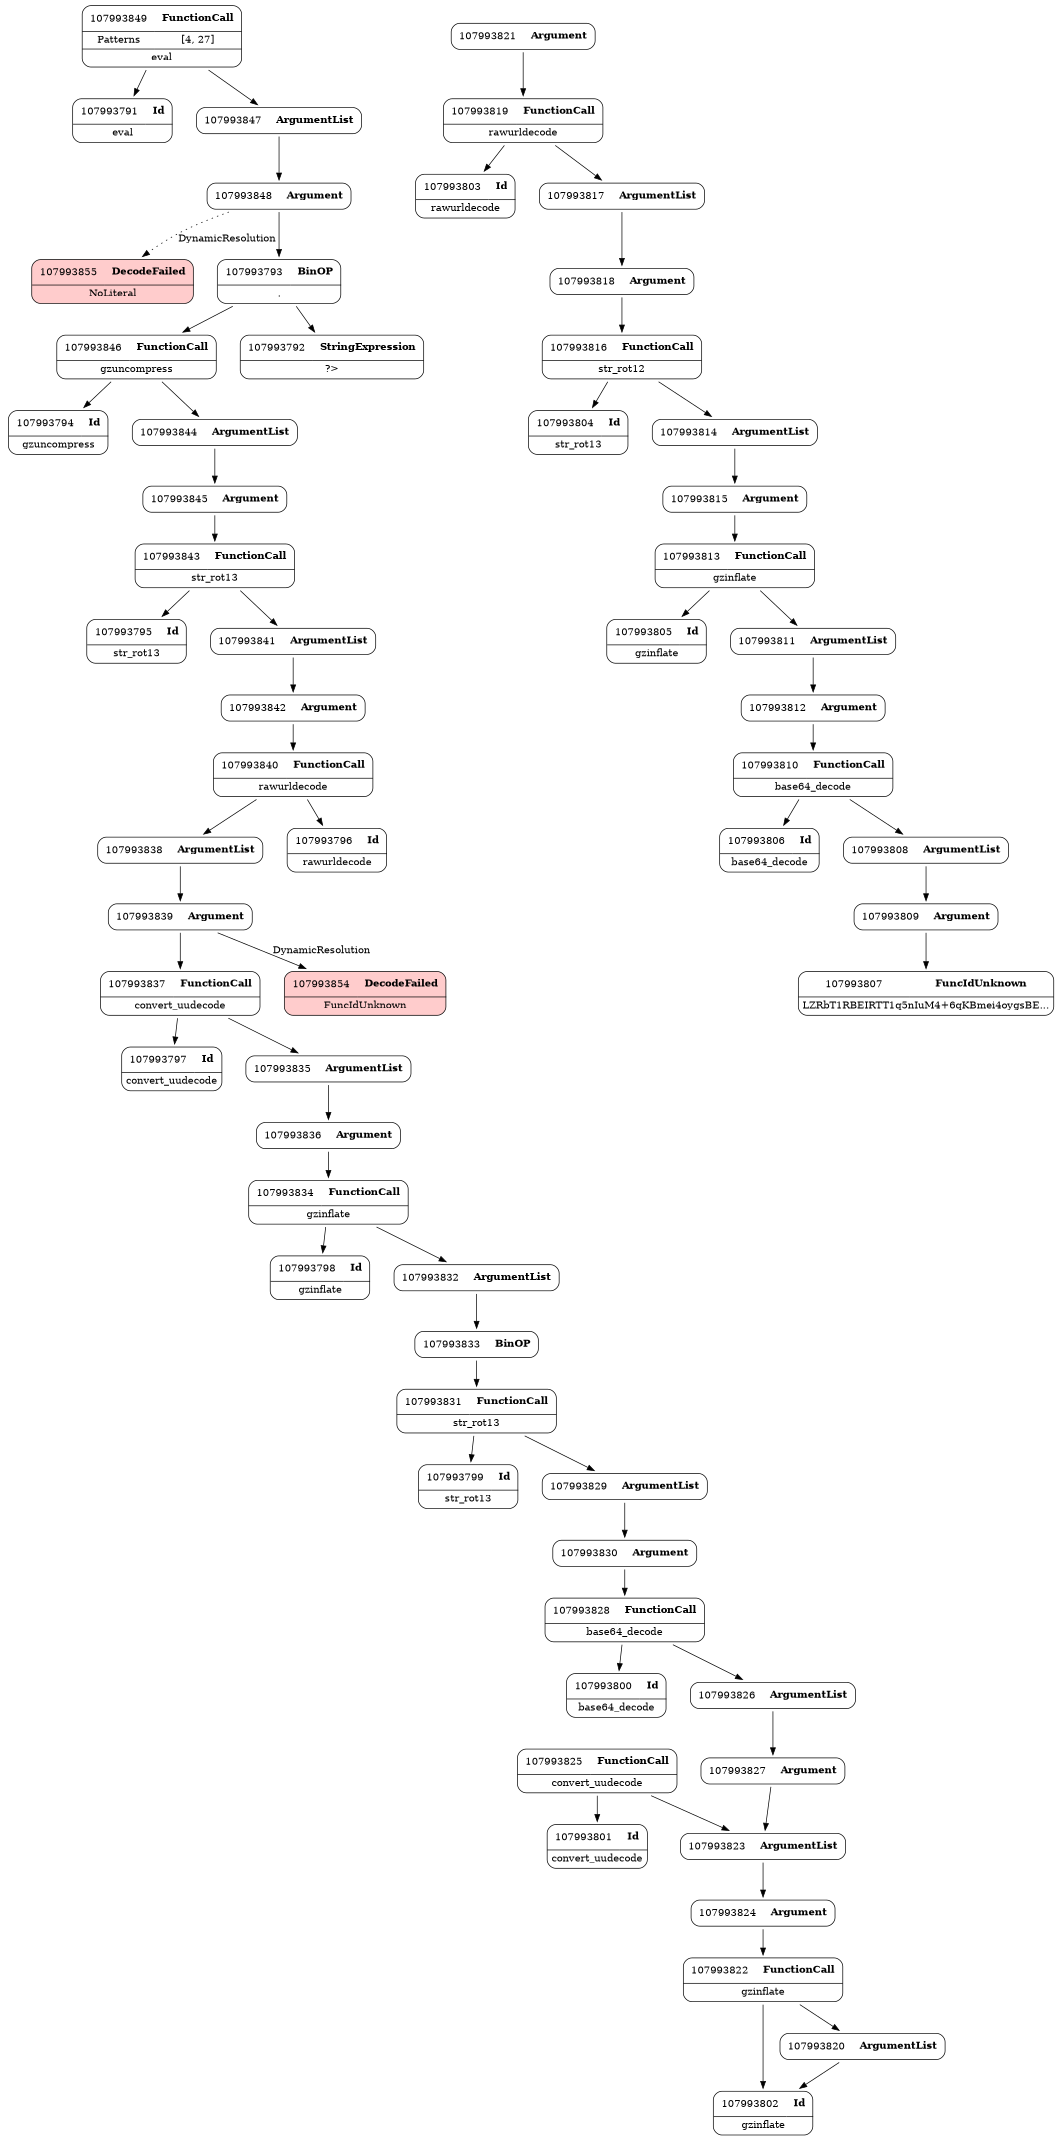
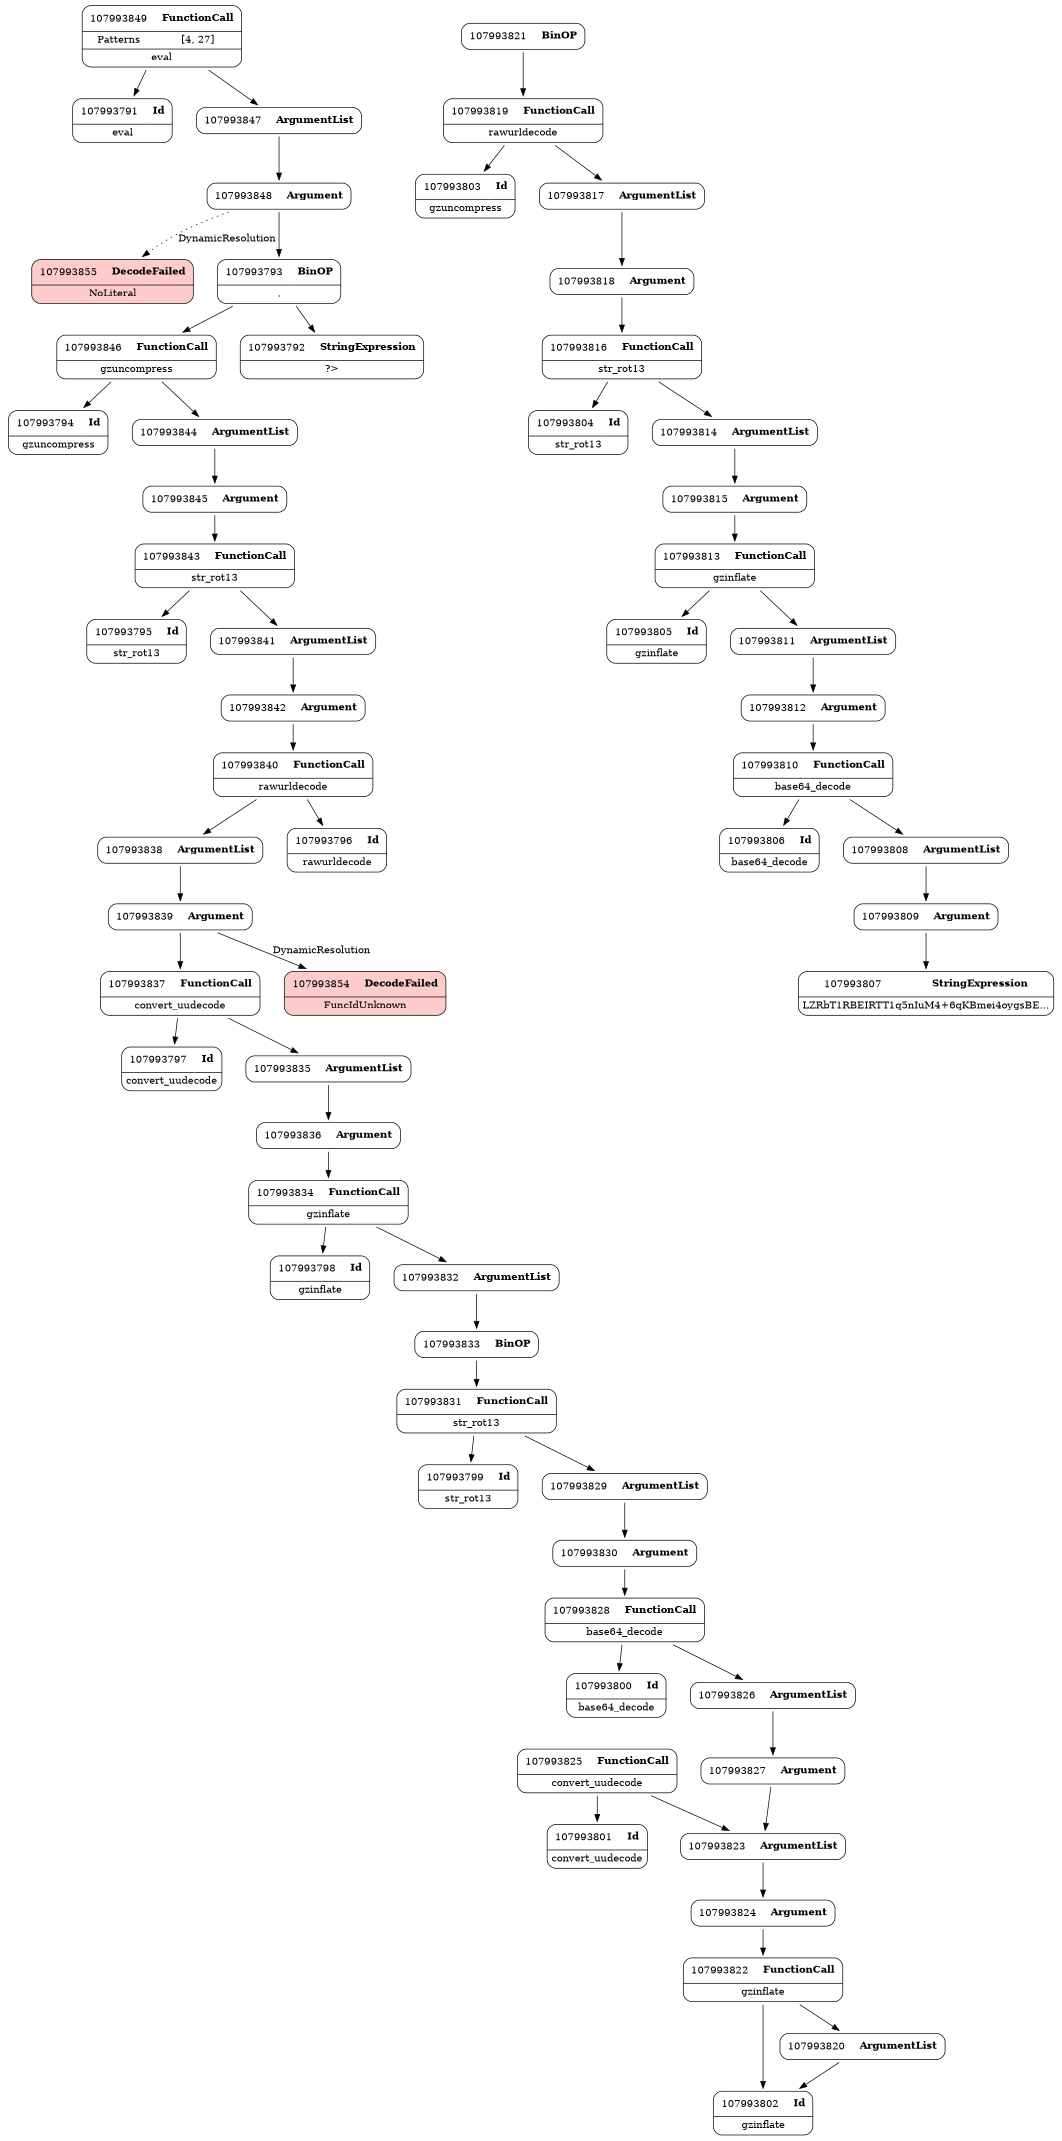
node "107993821": text "Argument" -> "BinOP"
node "107993803": text "rawurldecode" -> "gzuncompress"
node "107993816": text "str_rot12" -> "str_rot13"
node "107993807": text "FuncIdUnknown" -> "StringExpression"
